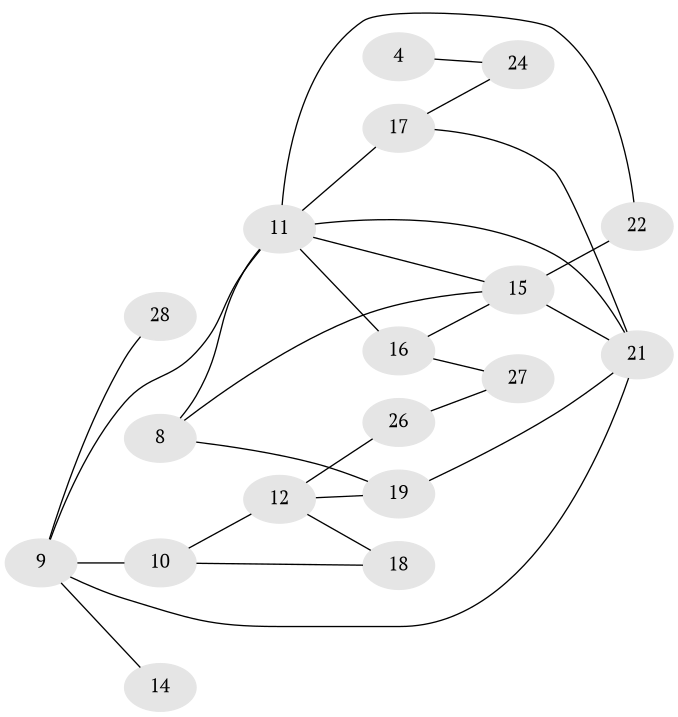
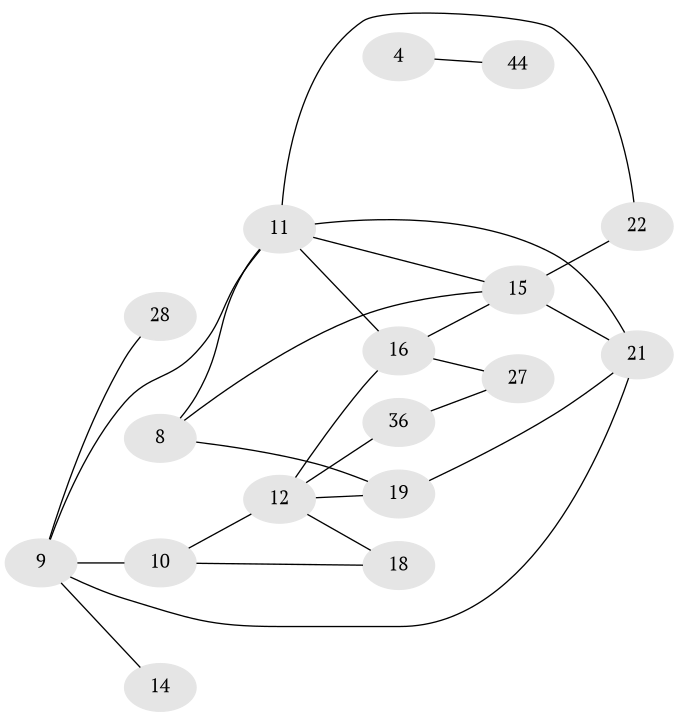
node "24": label "24" -> "44"
node "17": removed
node "26": label "26" -> "36"
edge "16" -- "12": added
